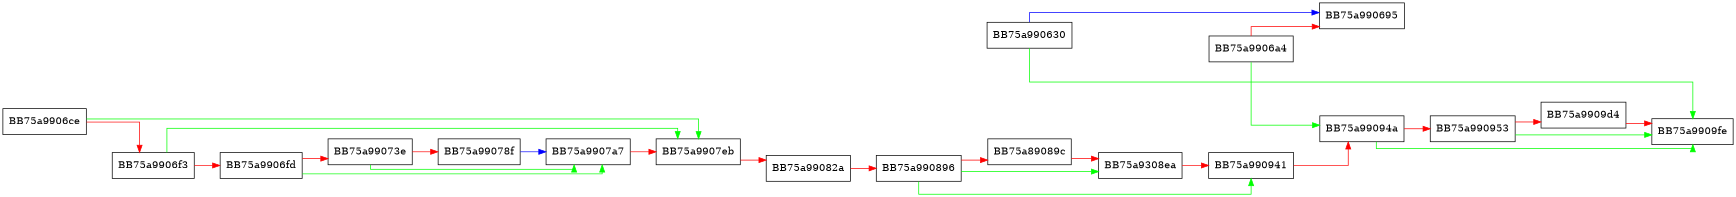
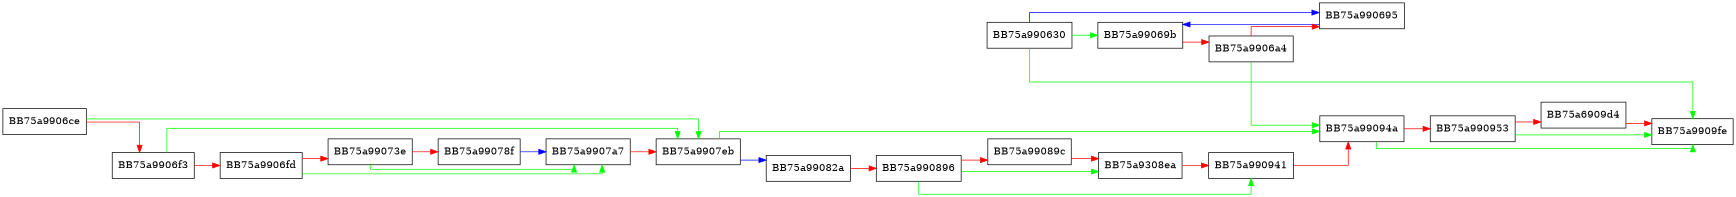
node "BB75a99069b": added
node "BB75a9909d4": label "BB75a9909d4" -> "BB75a6909d4"
edge "BB75a9907eb" -> "BB75a99094a": added
node "BB75a89089c": label "BB75a89089c" -> "BB75a99089c"
edge "BB75a9907eb" -> "BB75a99082a": color red -> blue
